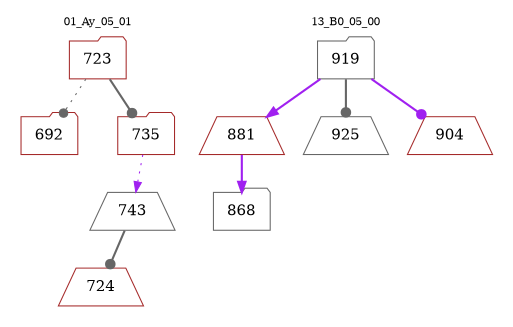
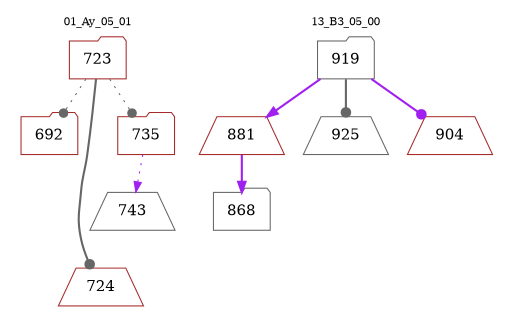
cluster "13_B0_05_00": label "13_B0_05_00" -> "13_B3_05_00"
edge "723" -> "735": style bold -> dotted
edge "743" -> "724": now "723" -> "724"
